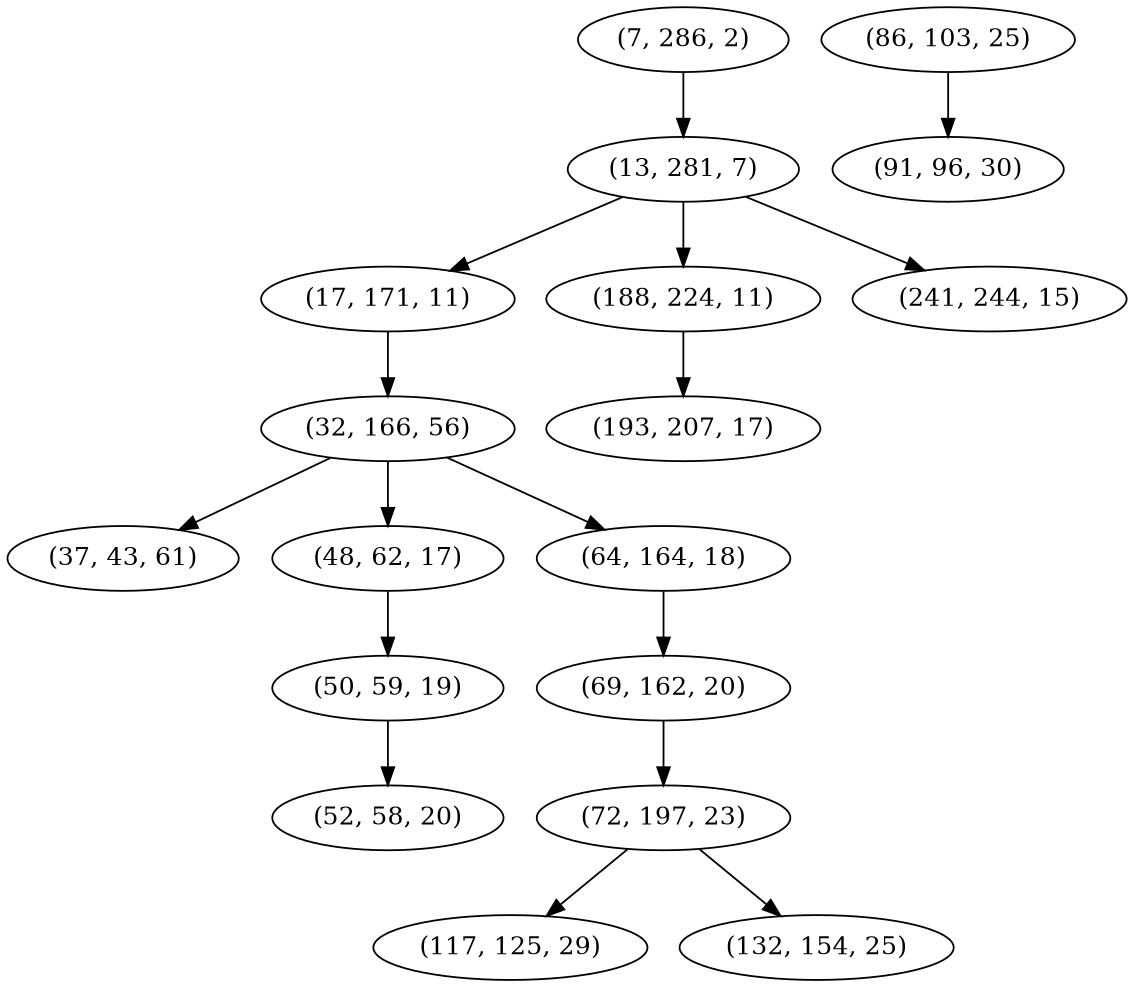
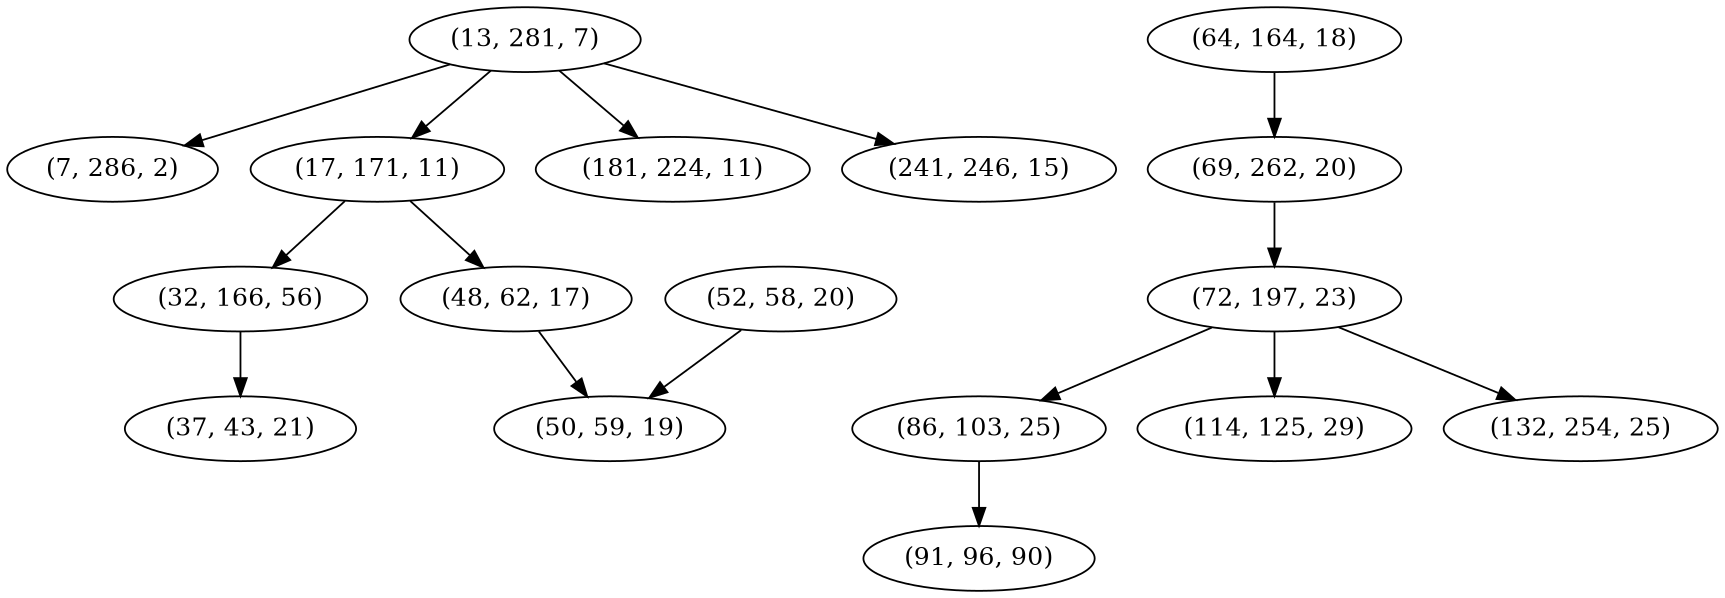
edge "(7, 286, 2)" -> "(13, 281, 7)": reversed
node "(91, 96, 30)": label "(91, 96, 30)" -> "(91, 96, 90)"
node "(188, 224, 11)": label "(188, 224, 11)" -> "(181, 224, 11)"
node "(241, 244, 15)": label "(241, 244, 15)" -> "(241, 246, 15)"
edge "(72, 197, 23)" -> "(86, 103, 25)": added
node "(193, 207, 17)": removed
edge "(32, 166, 56)" -> "(48, 62, 17)": now "(17, 171, 11)" -> "(48, 62, 17)"
edge "(32, 166, 56)" -> "(64, 164, 18)": removed
node "(37, 43, 61)": label "(37, 43, 61)" -> "(37, 43, 21)"
node "(69, 162, 20)": label "(69, 162, 20)" -> "(69, 262, 20)"
edge "(50, 59, 19)" -> "(52, 58, 20)": reversed
node "(117, 125, 29)": label "(117, 125, 29)" -> "(114, 125, 29)"
node "(132, 154, 25)": label "(132, 154, 25)" -> "(132, 254, 25)"
